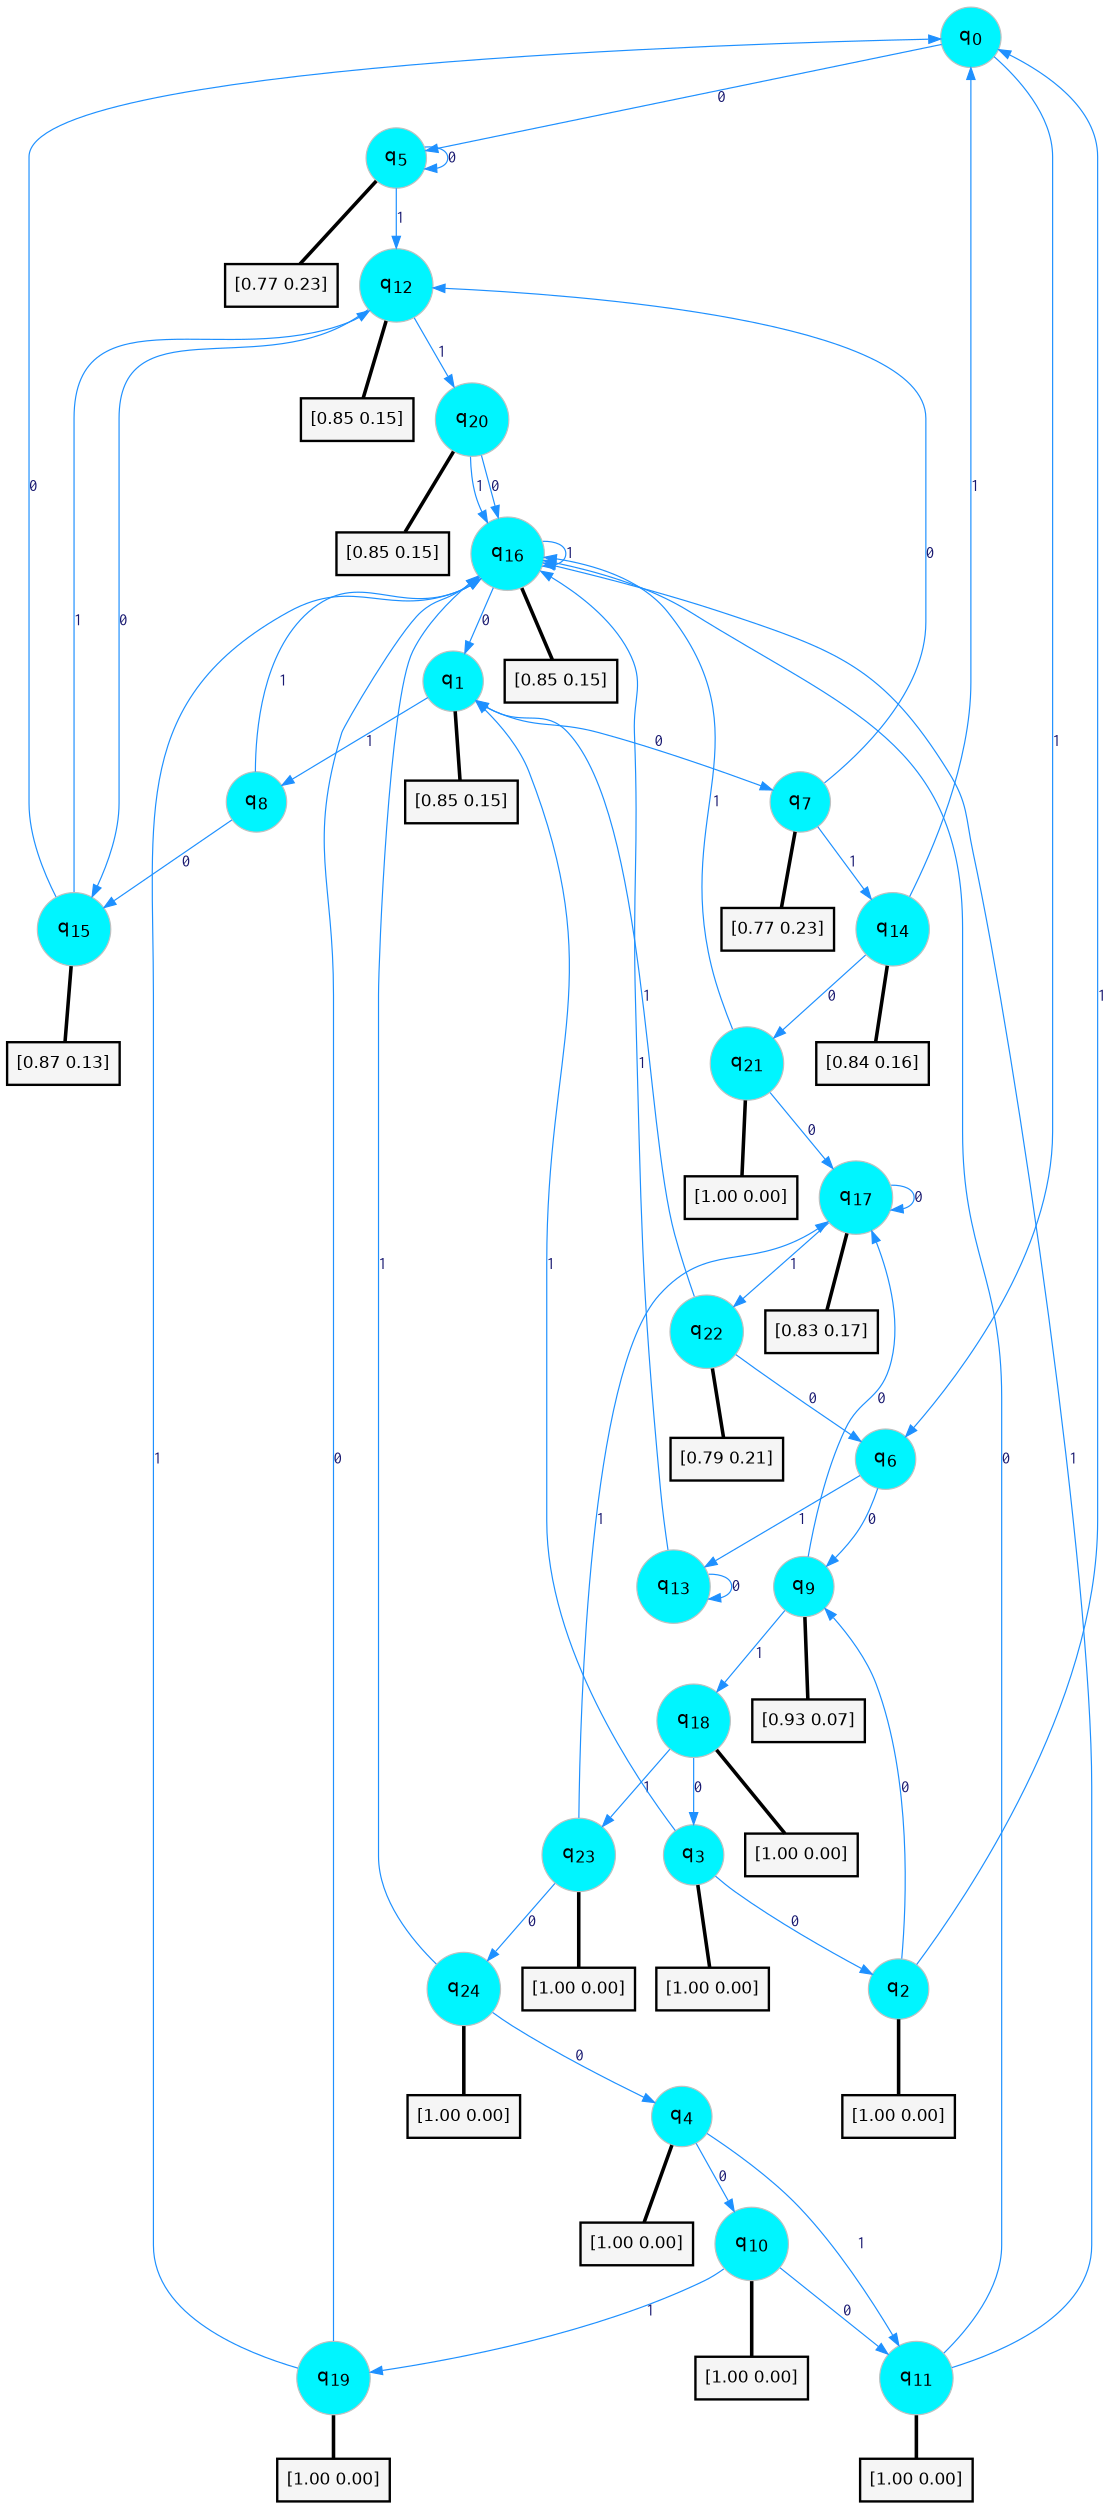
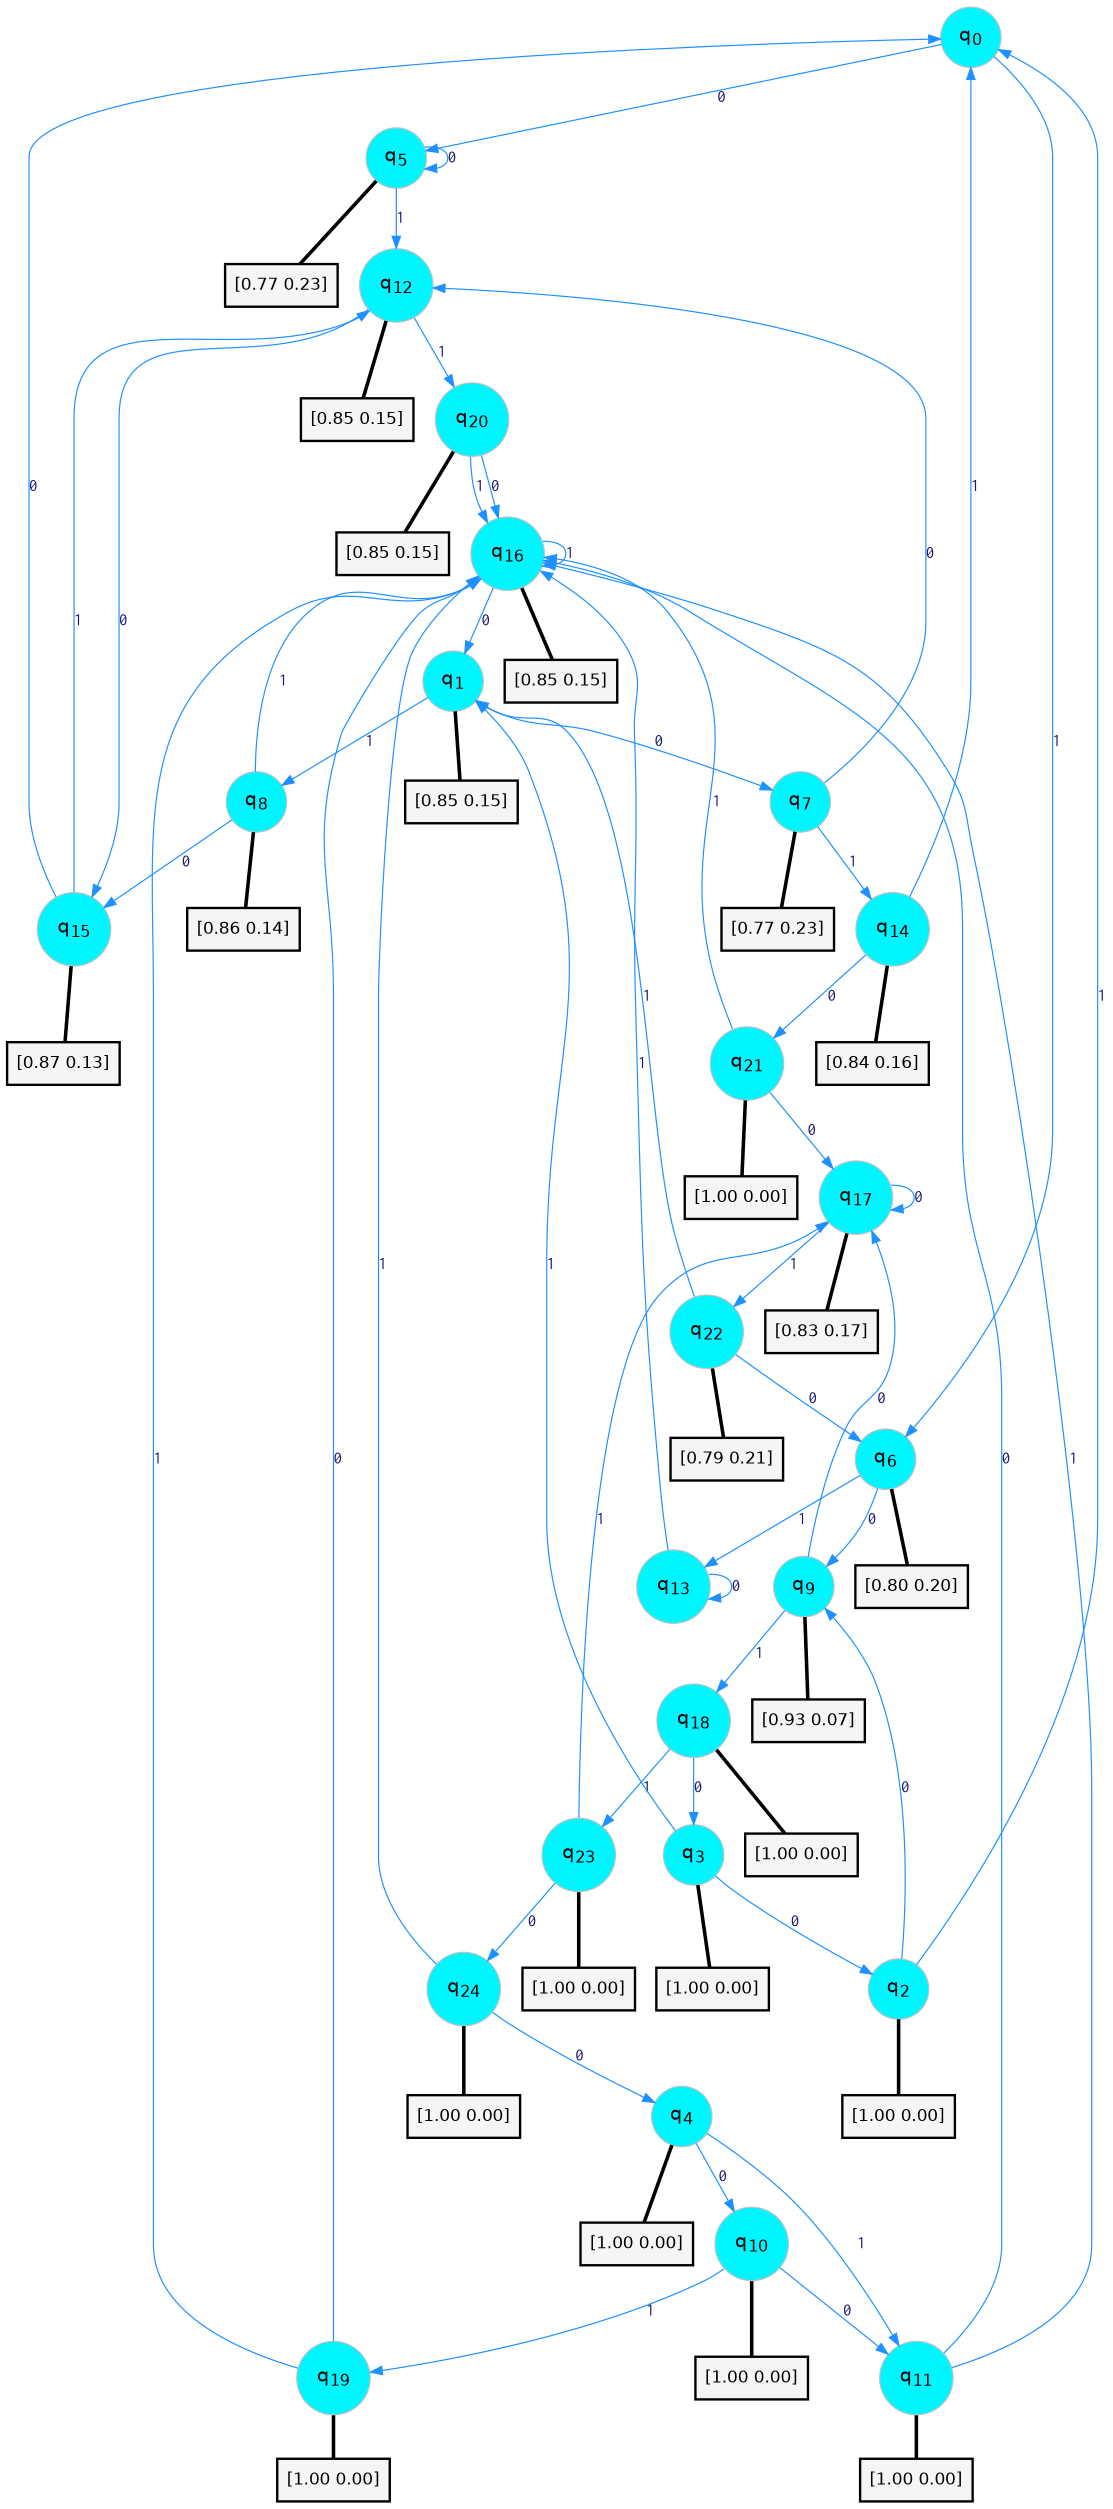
node "[0.86 0.14]": added
node "[0.80 0.20]": added
